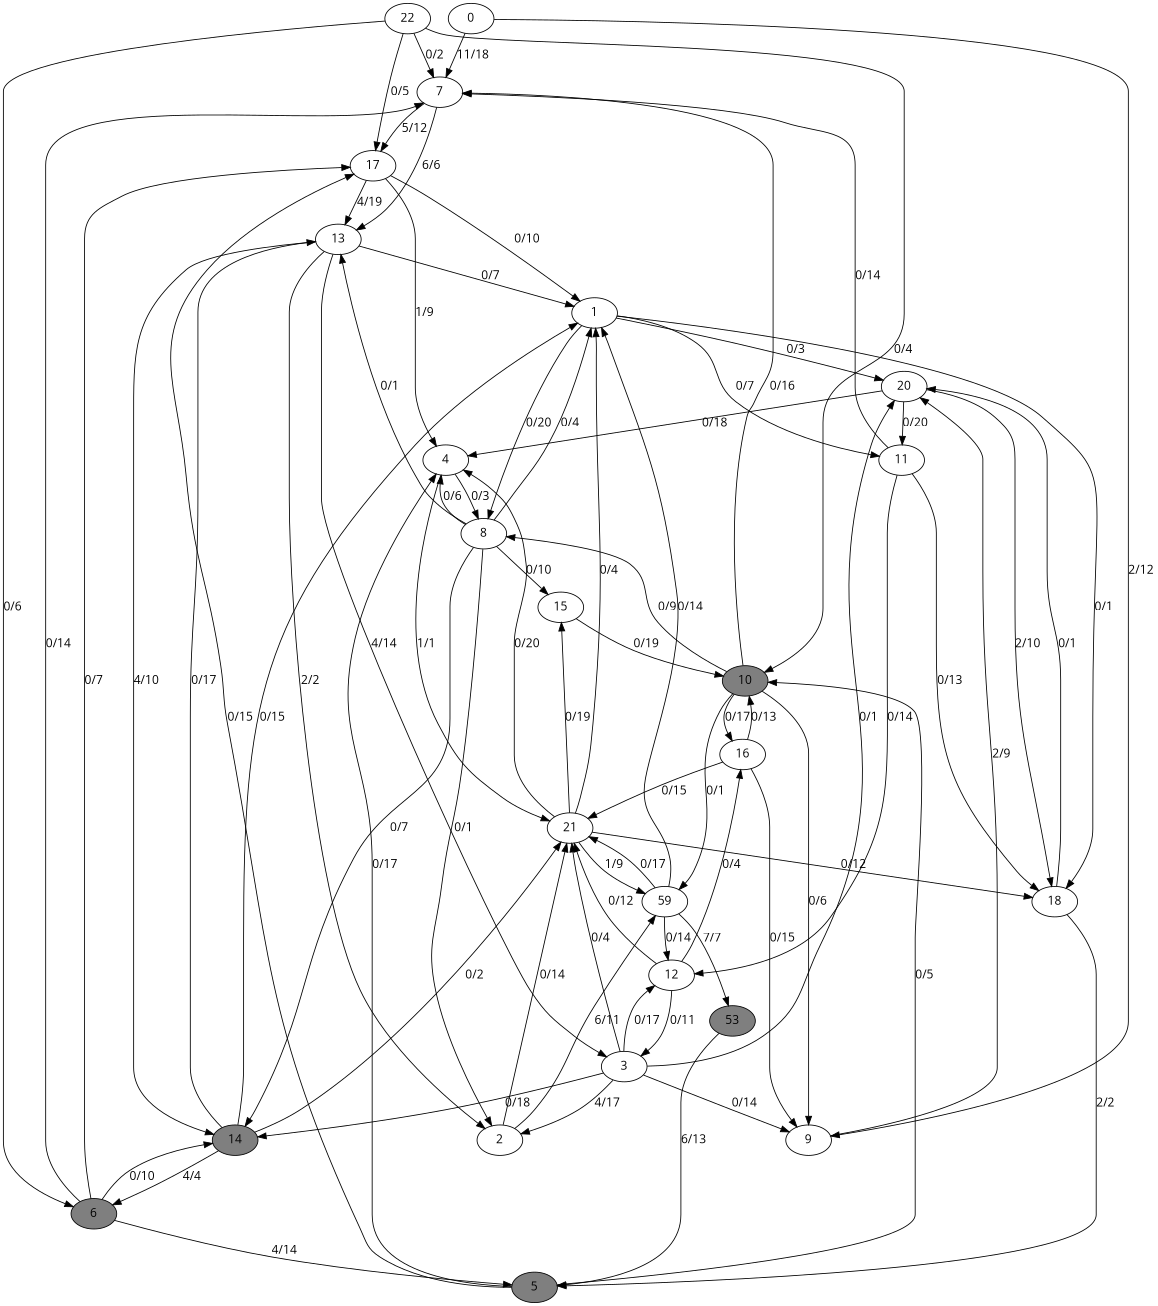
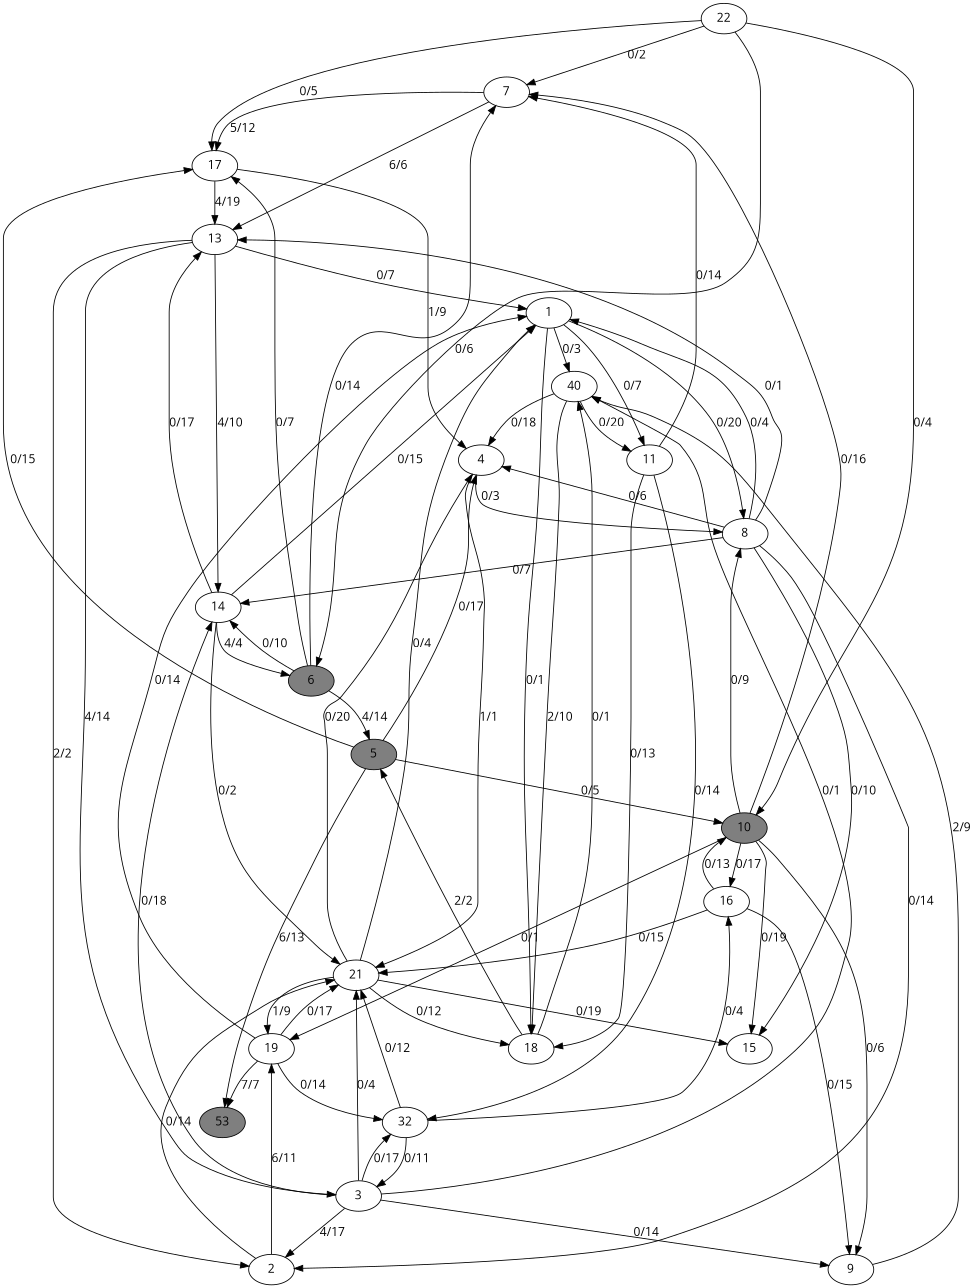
node "0": removed
edge "17" -> "1": removed, label "0/10"
node "20": label "20" -> "40"
edge "15" -> "10": reversed
edge "8" -> "2": label "0/1" -> "0/14"
node "59": label "59" -> "19"
node "12": label "12" -> "32"
node "14": fillcolor grey50 -> grey100
edge "53" -> "5": reversed
